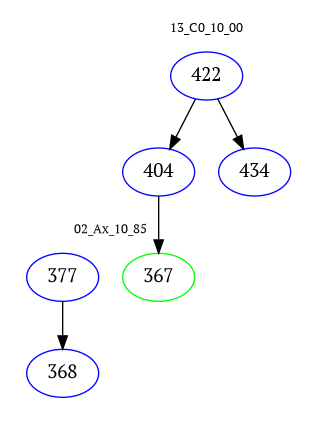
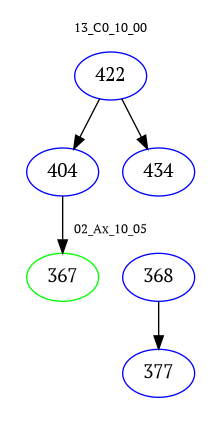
cluster "02_Ax_10_85": label "02_Ax_10_85" -> "02_Ax_10_05"
edge "377" -> "368": reversed
